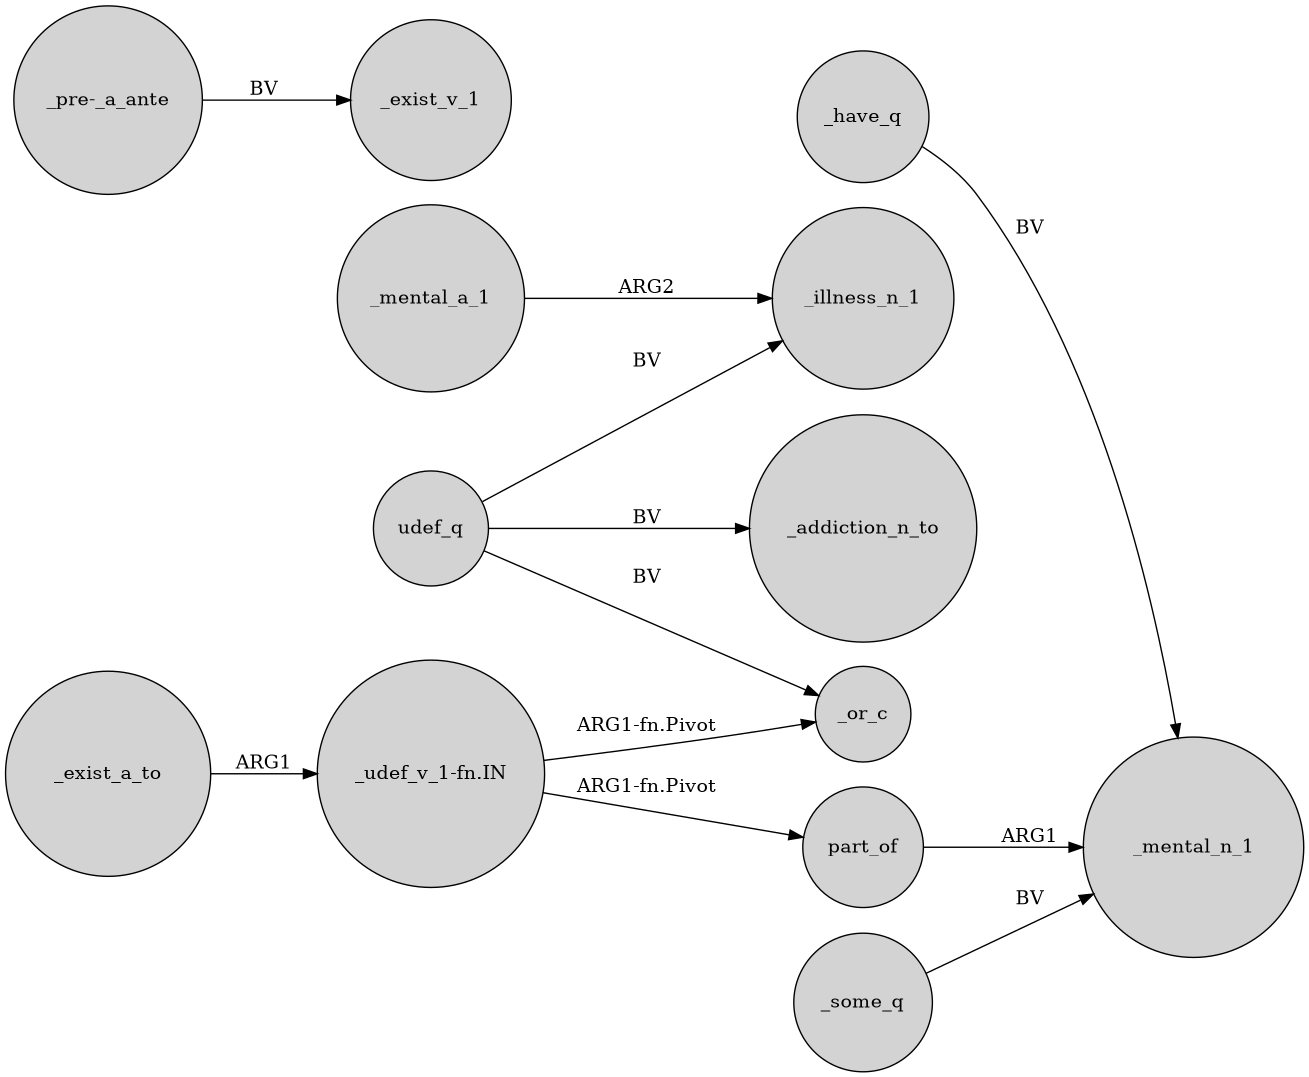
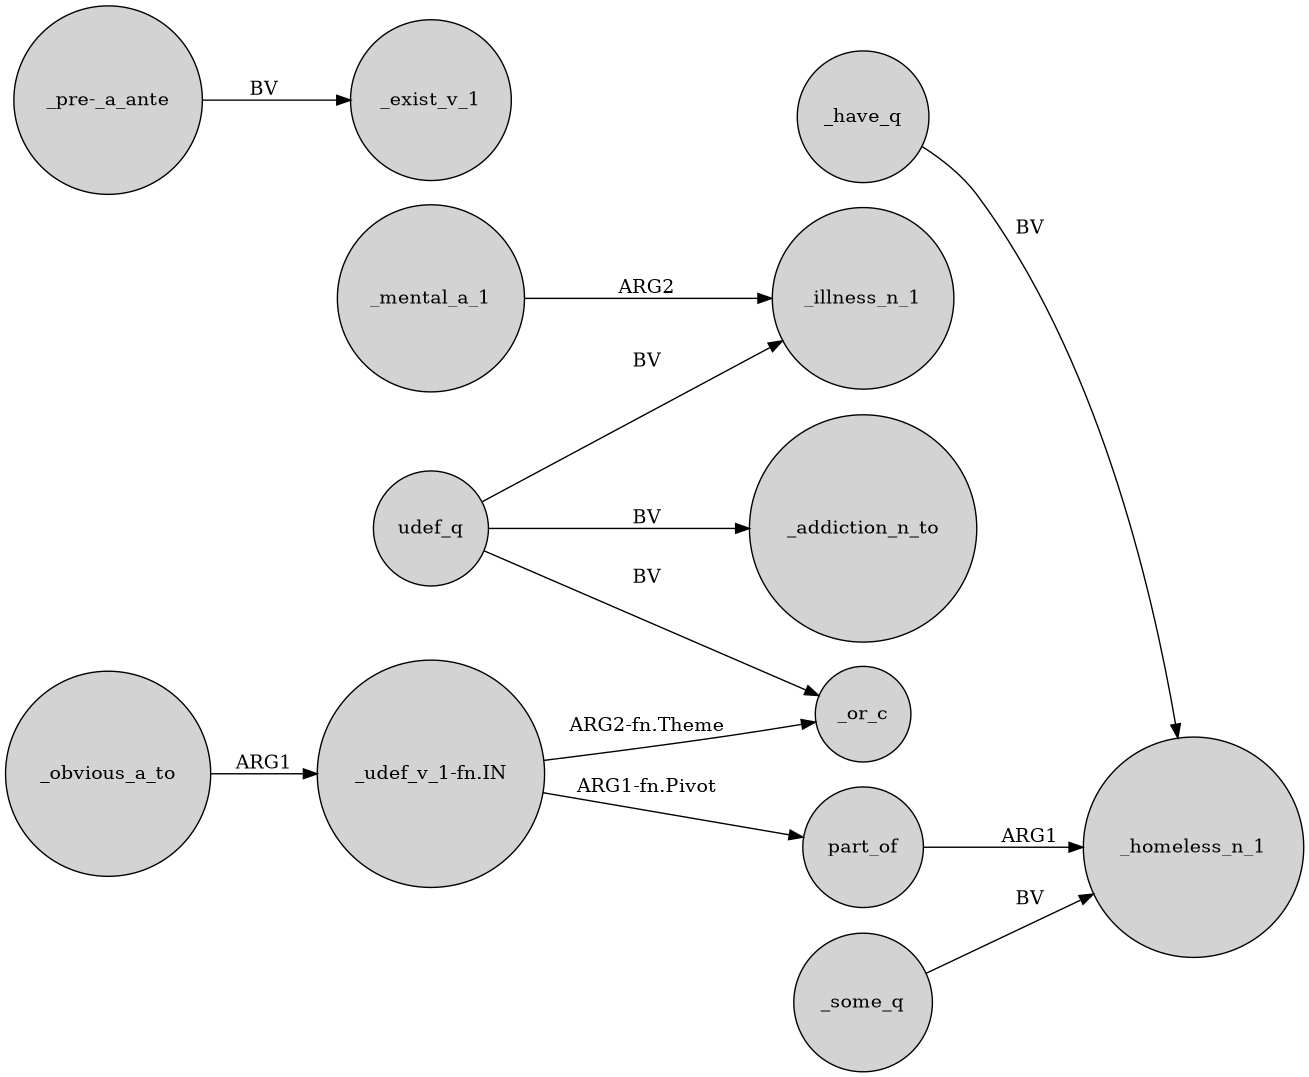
edge "_udef_v_1-fn.IN" -> "_or_c": label "ARG1-fn.Pivot" -> "ARG2-fn.Theme"
node "_exist_a_to": label "_exist_a_to" -> "_obvious_a_to"
node "_mental_n_1": label "_mental_n_1" -> "_homeless_n_1"
